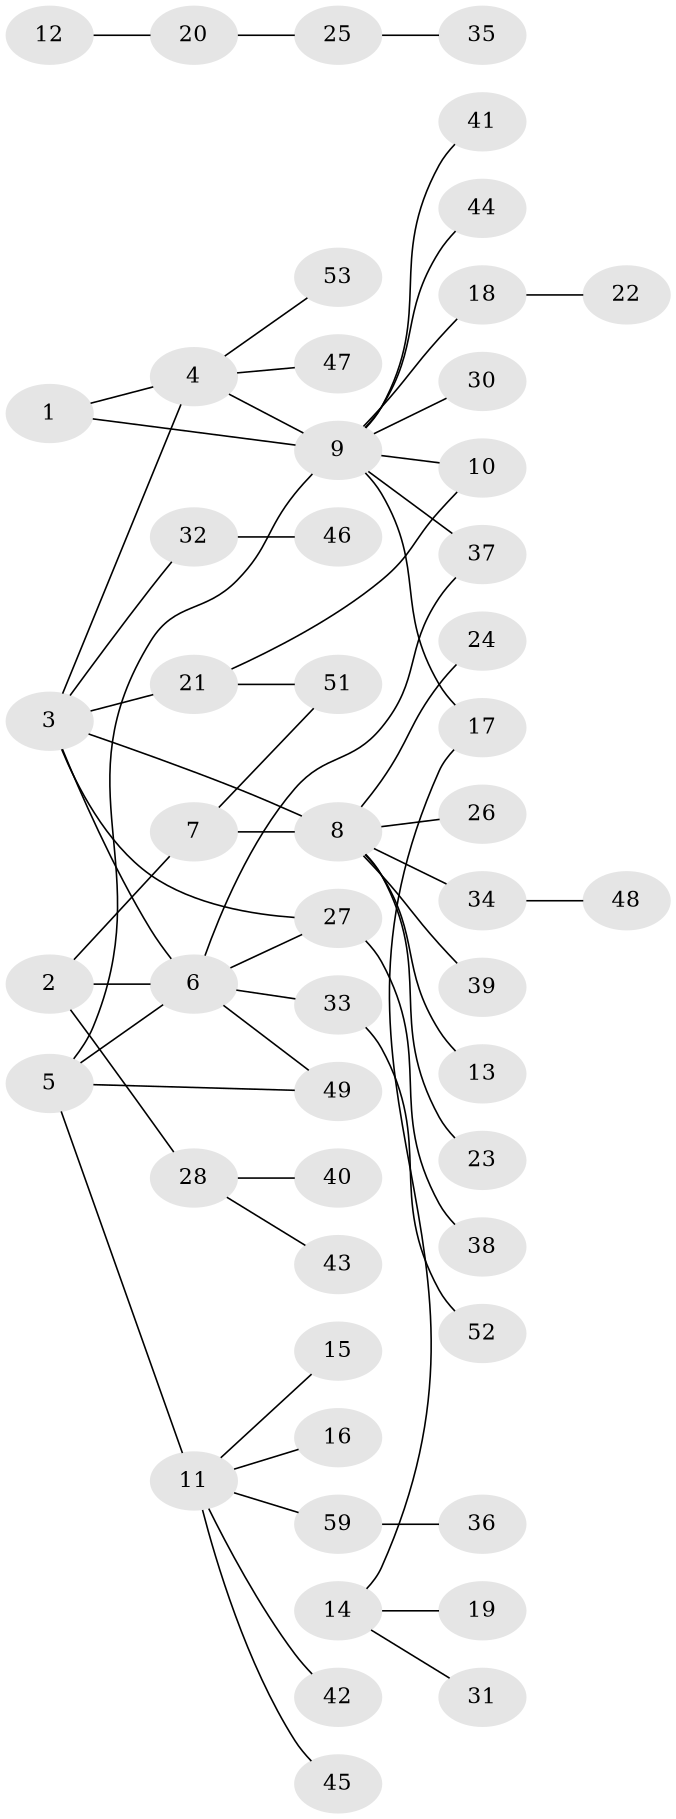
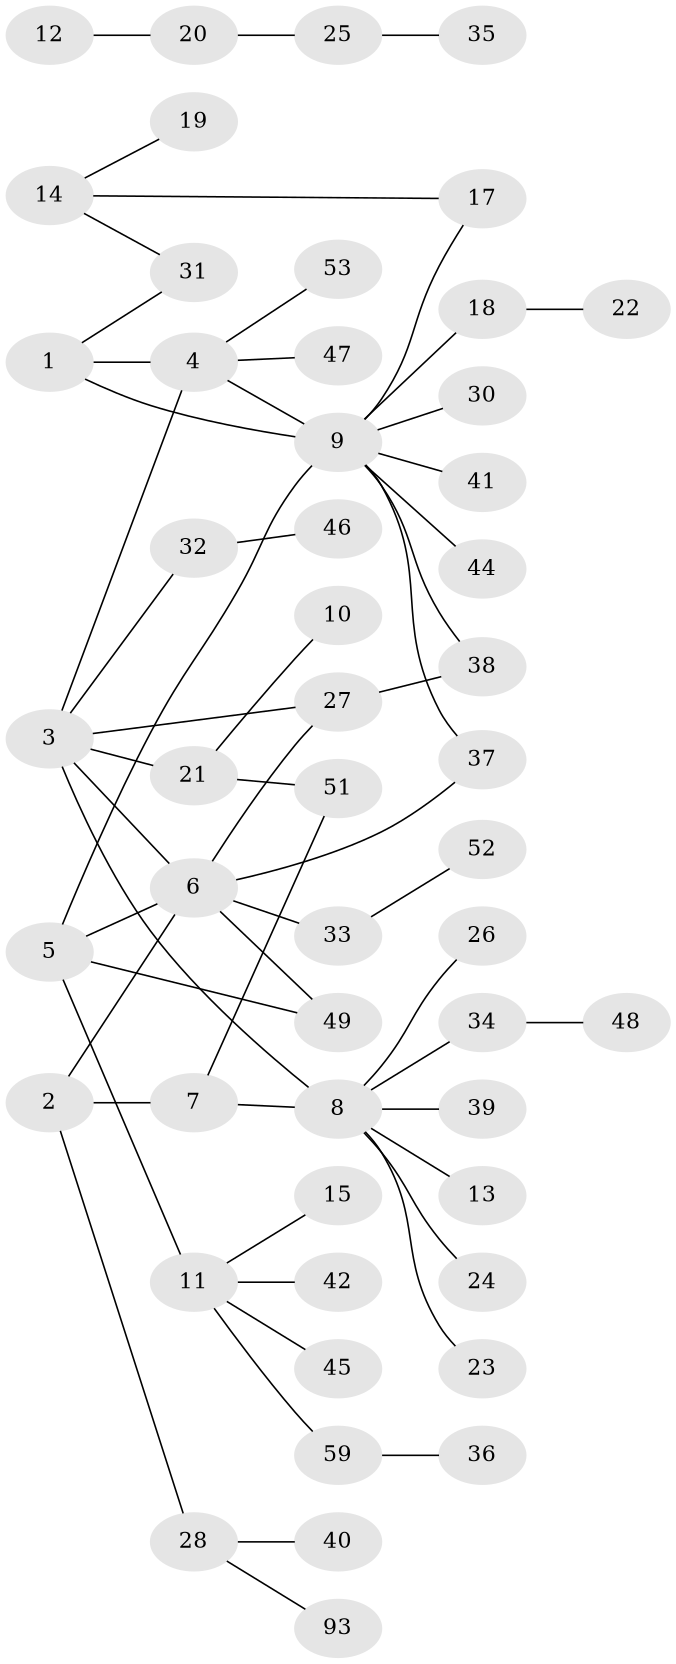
edge "31" -- "1": added
edge "9" -- "10": now "9" -- "38"
node "43": label "43" -> "93"
node "16": removed
